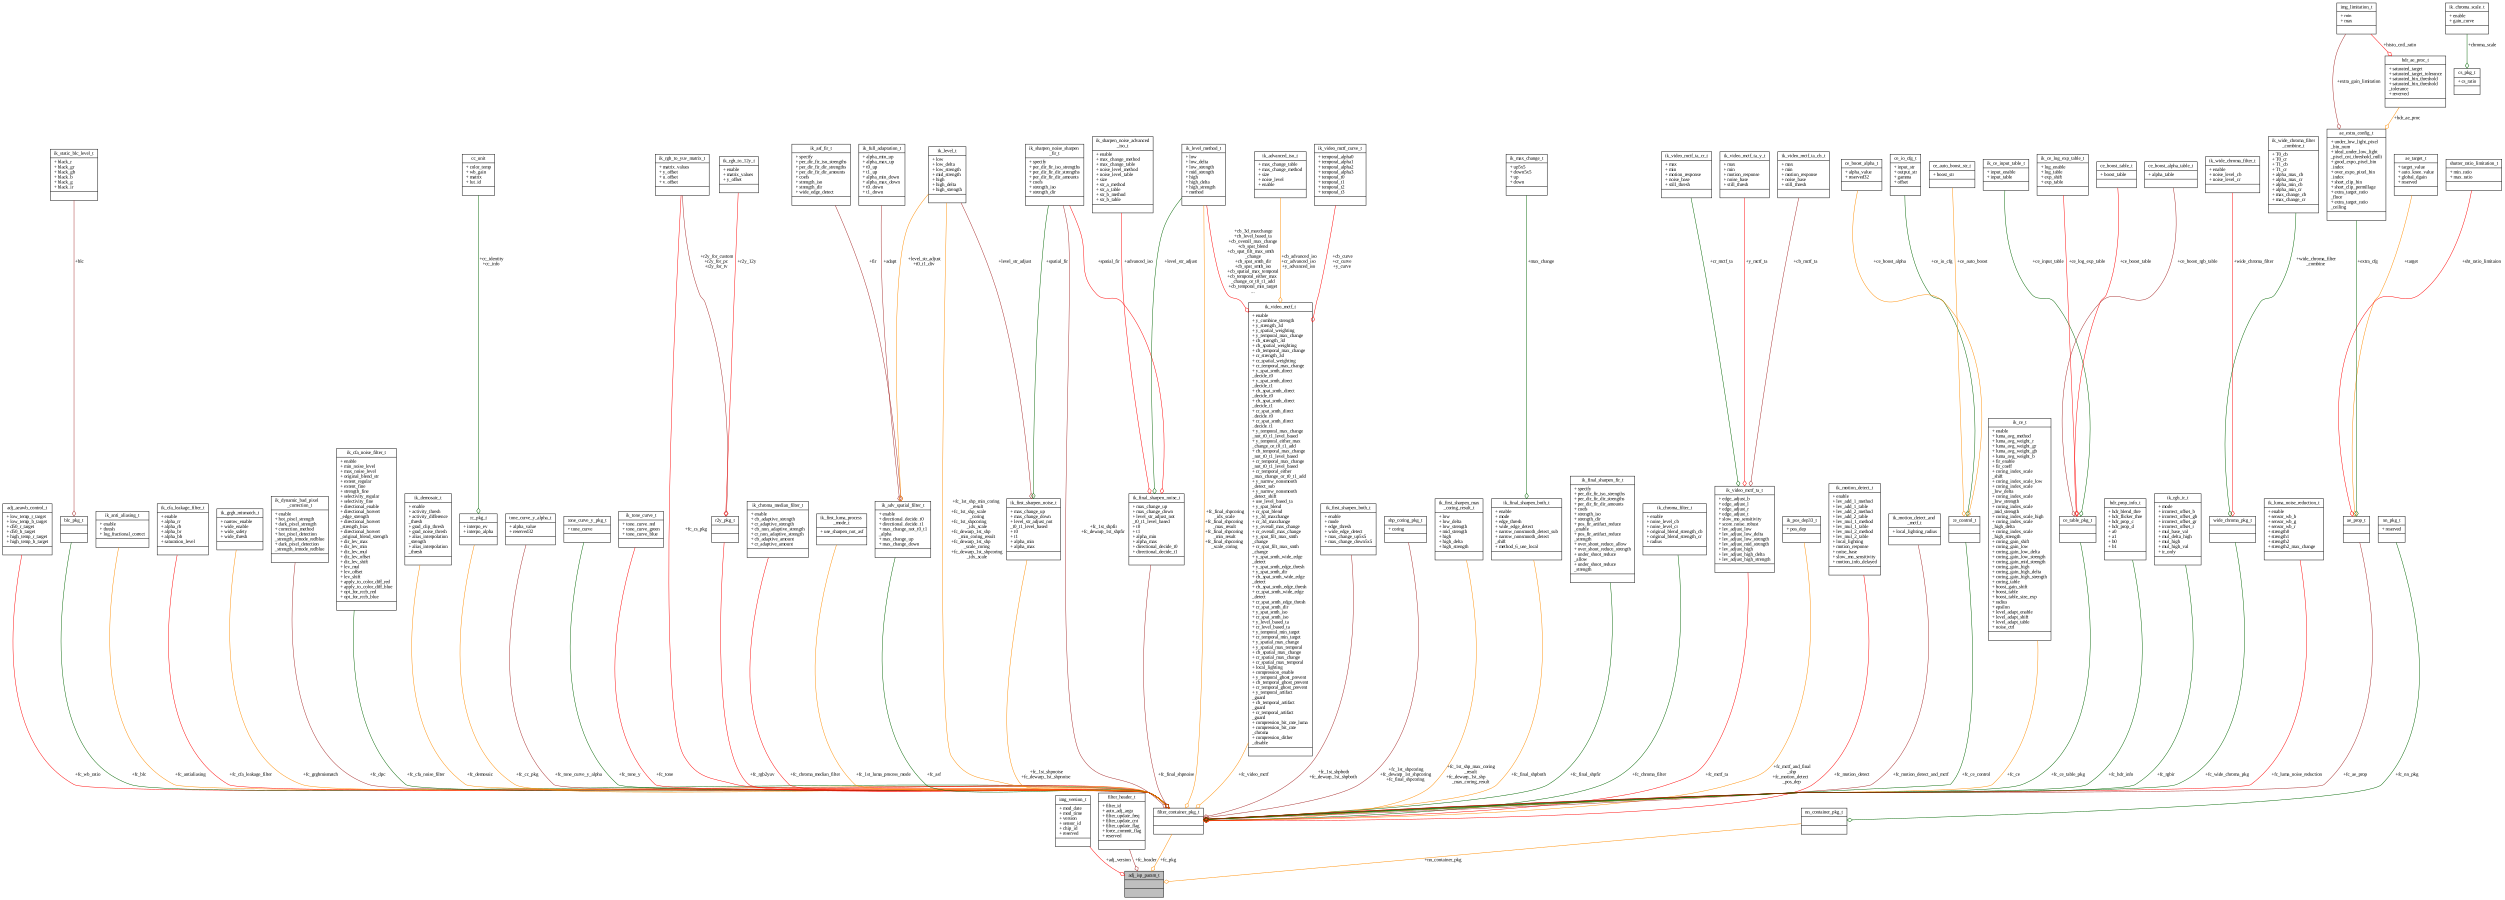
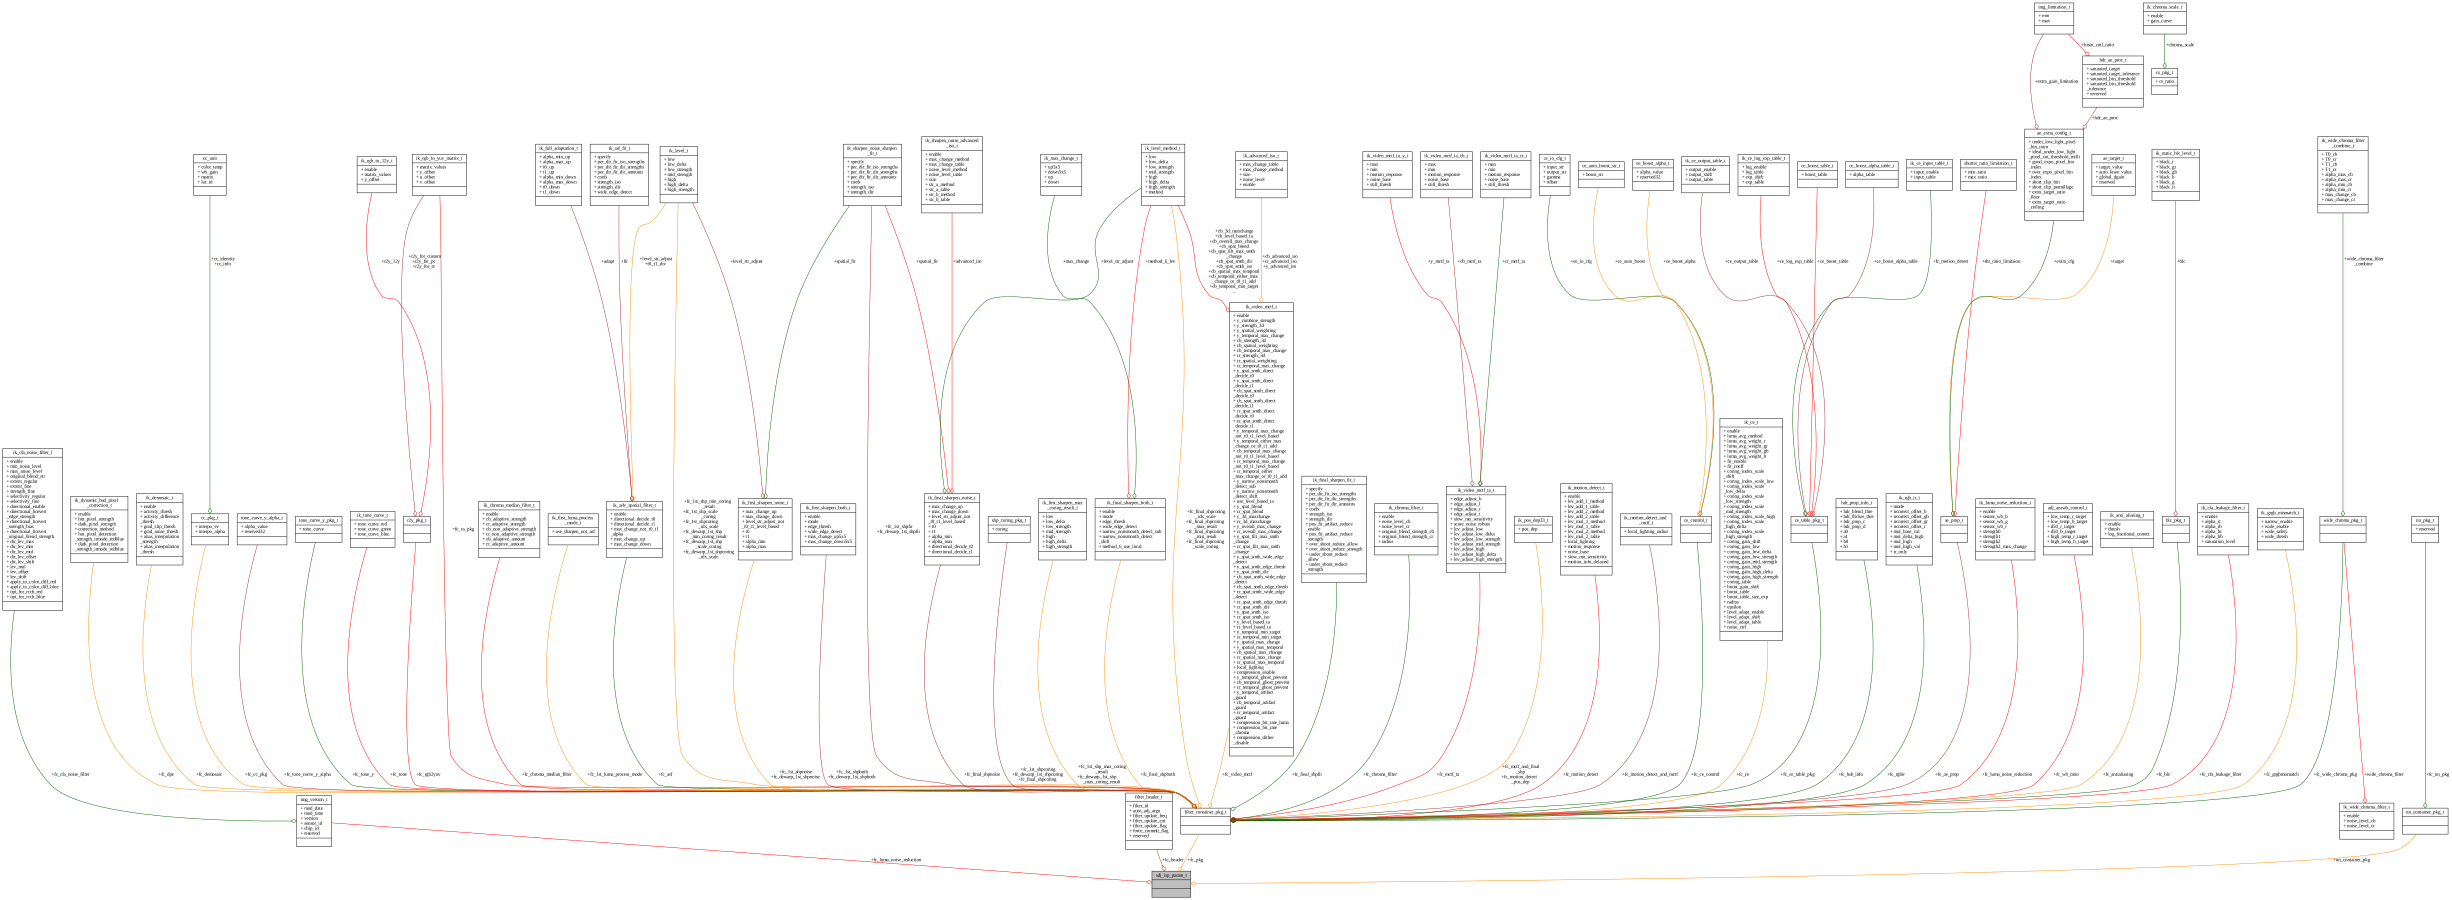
edge "hdr_ae_proc_t" -> "ae_extra_config_t": color darkorange -> brown
node "ik_video_mctf_curve_t": removed
node "ik_ce_output_table_t": added
edge "ik_ce_input_table_t" -> "ce_table_pkg_t": label " +ce_input_table" -> " +fc_motion_detect"
edge "ce_boost_alpha_table_t" -> "ce_table_pkg_t": label " +ce_boost_rgb_table" -> " +ce_boost_alpha_table"
edge "ik_level_method_t" -> "ik_final_sharpen_both_t": added, label "+method_6_lev"
edge "ik_wide_chroma_filter_t" -> "wide_chroma_pkg_t": reversed
edge "ik_dynamic_bad_pixel" -> "filter_container_pkg_t": color brown -> darkorange
edge "ik_cfa_noise_filter_t" -> "filter_container_pkg_t": now "ik_cfa_noise_filter_t" -> "img_version_t"
edge "img_version_t" -> "adj_isp_param_t": label " +adj_version" -> " +fc_luma_noise_reduction"
